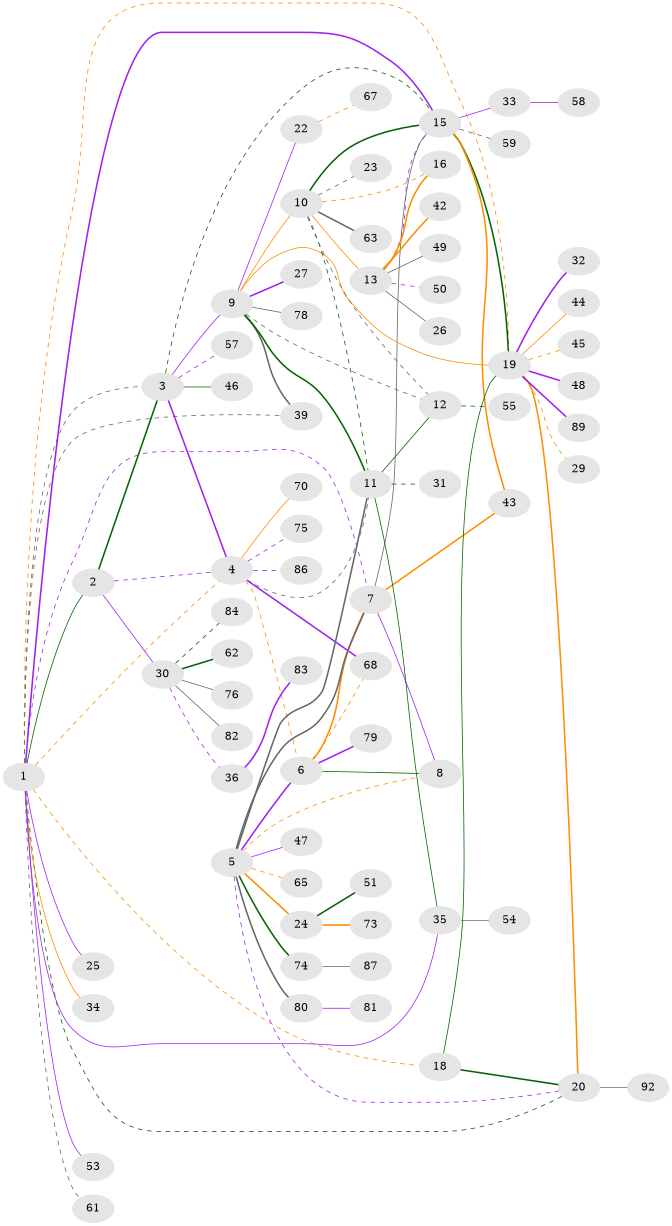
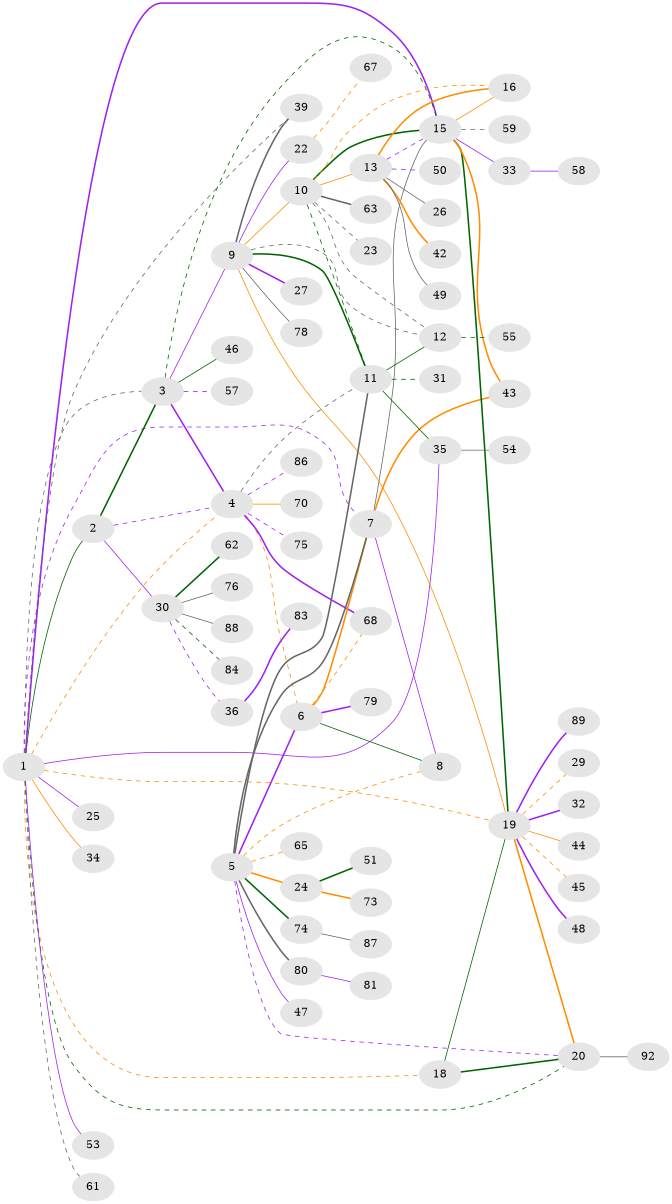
edge "16" -- "15": added
node "82": label "82" -> "88"
